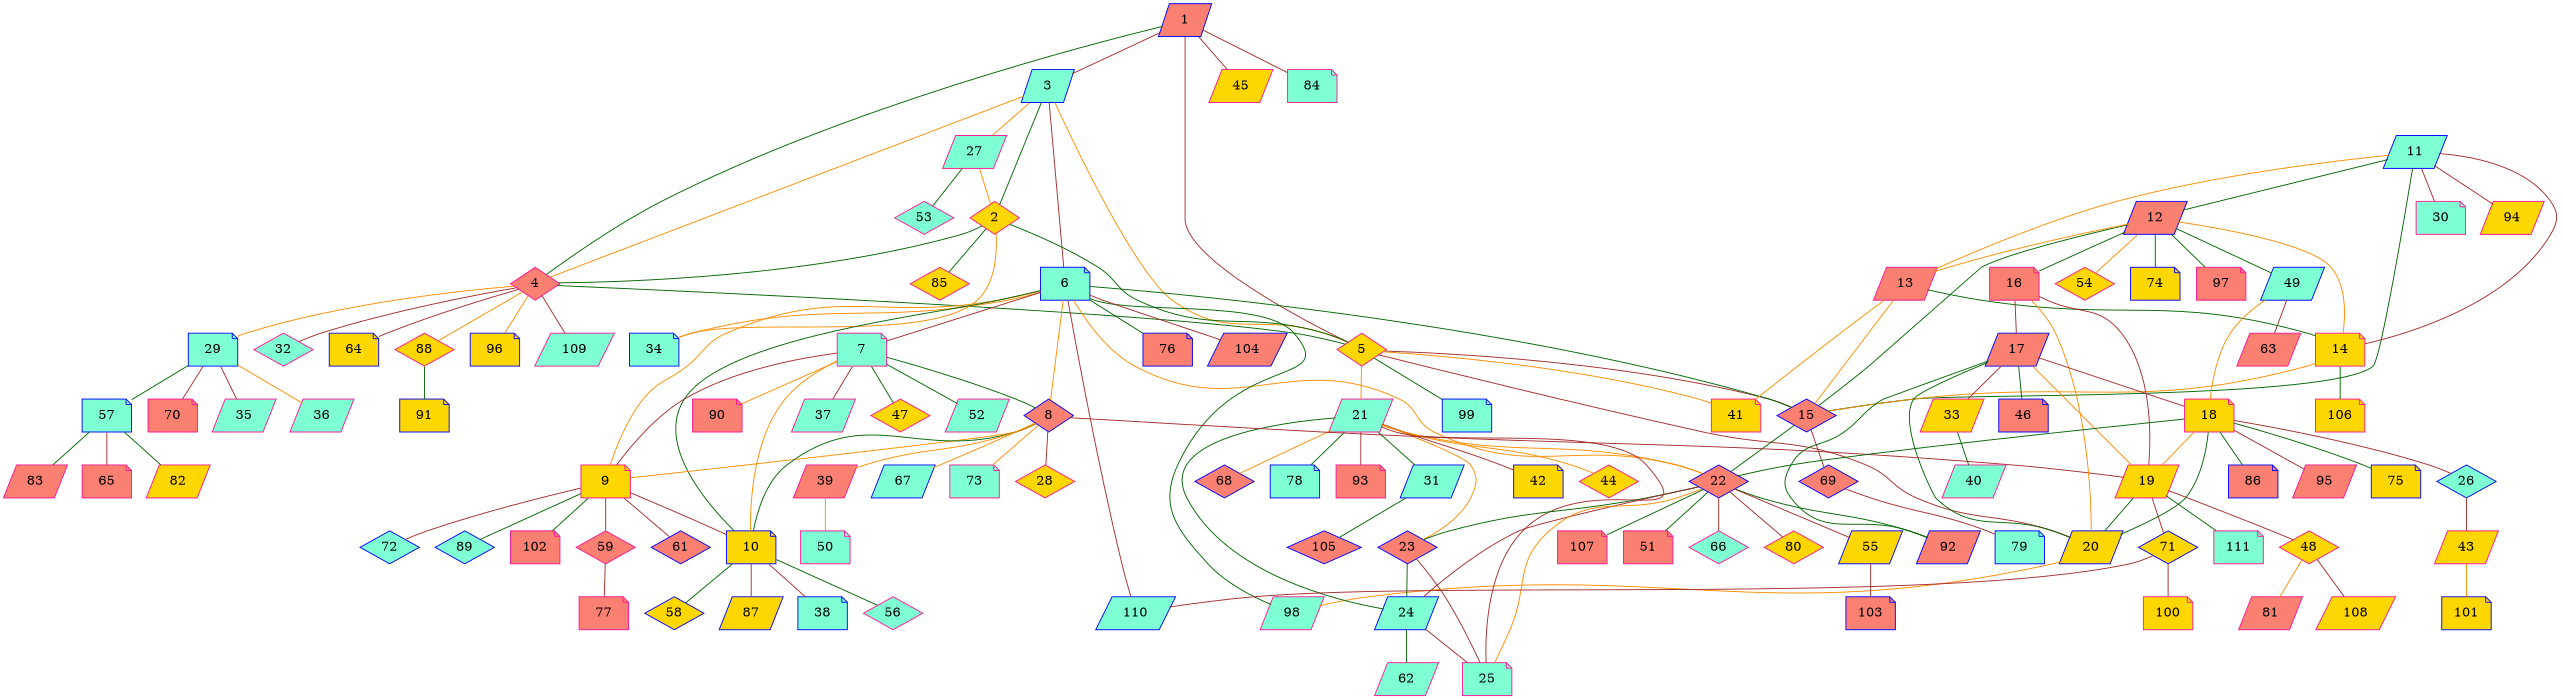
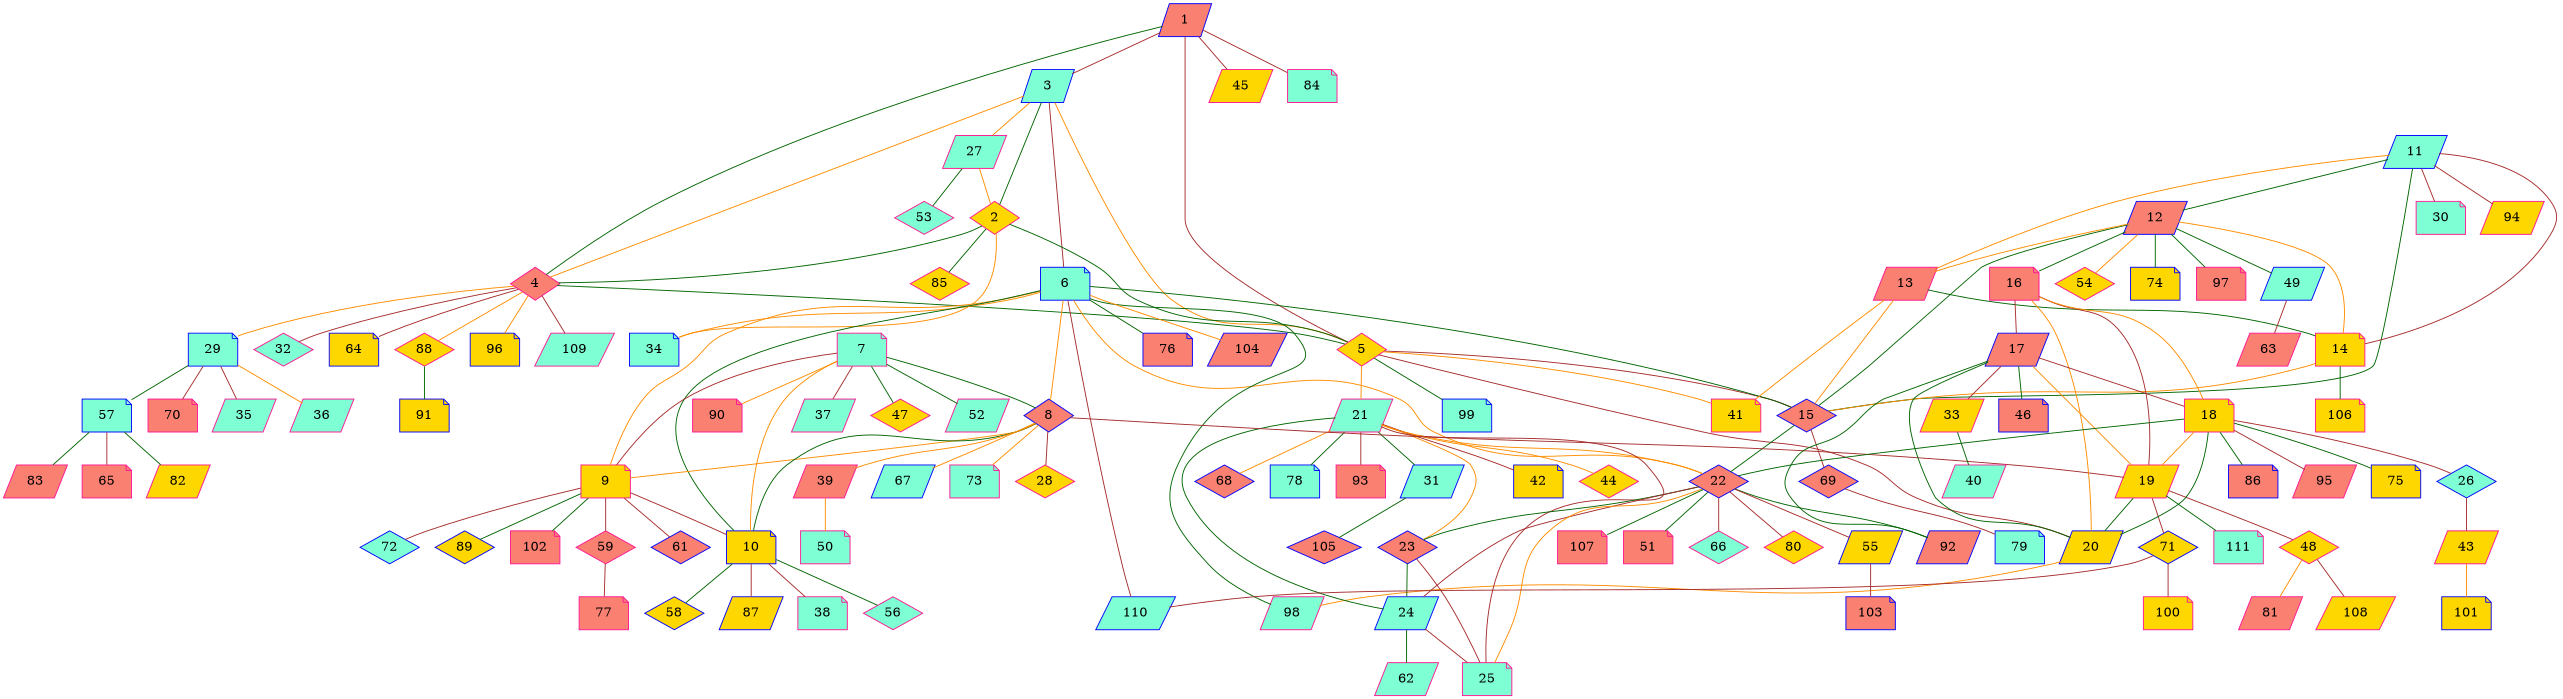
edge "6" -- "7": removed
edge "6" -- "104": color brown -> darkorange
edge "49" -- "18": now "16" -- "18"
node "89": fillcolor aquamarine -> gold
node "38": color blue -> deeppink
